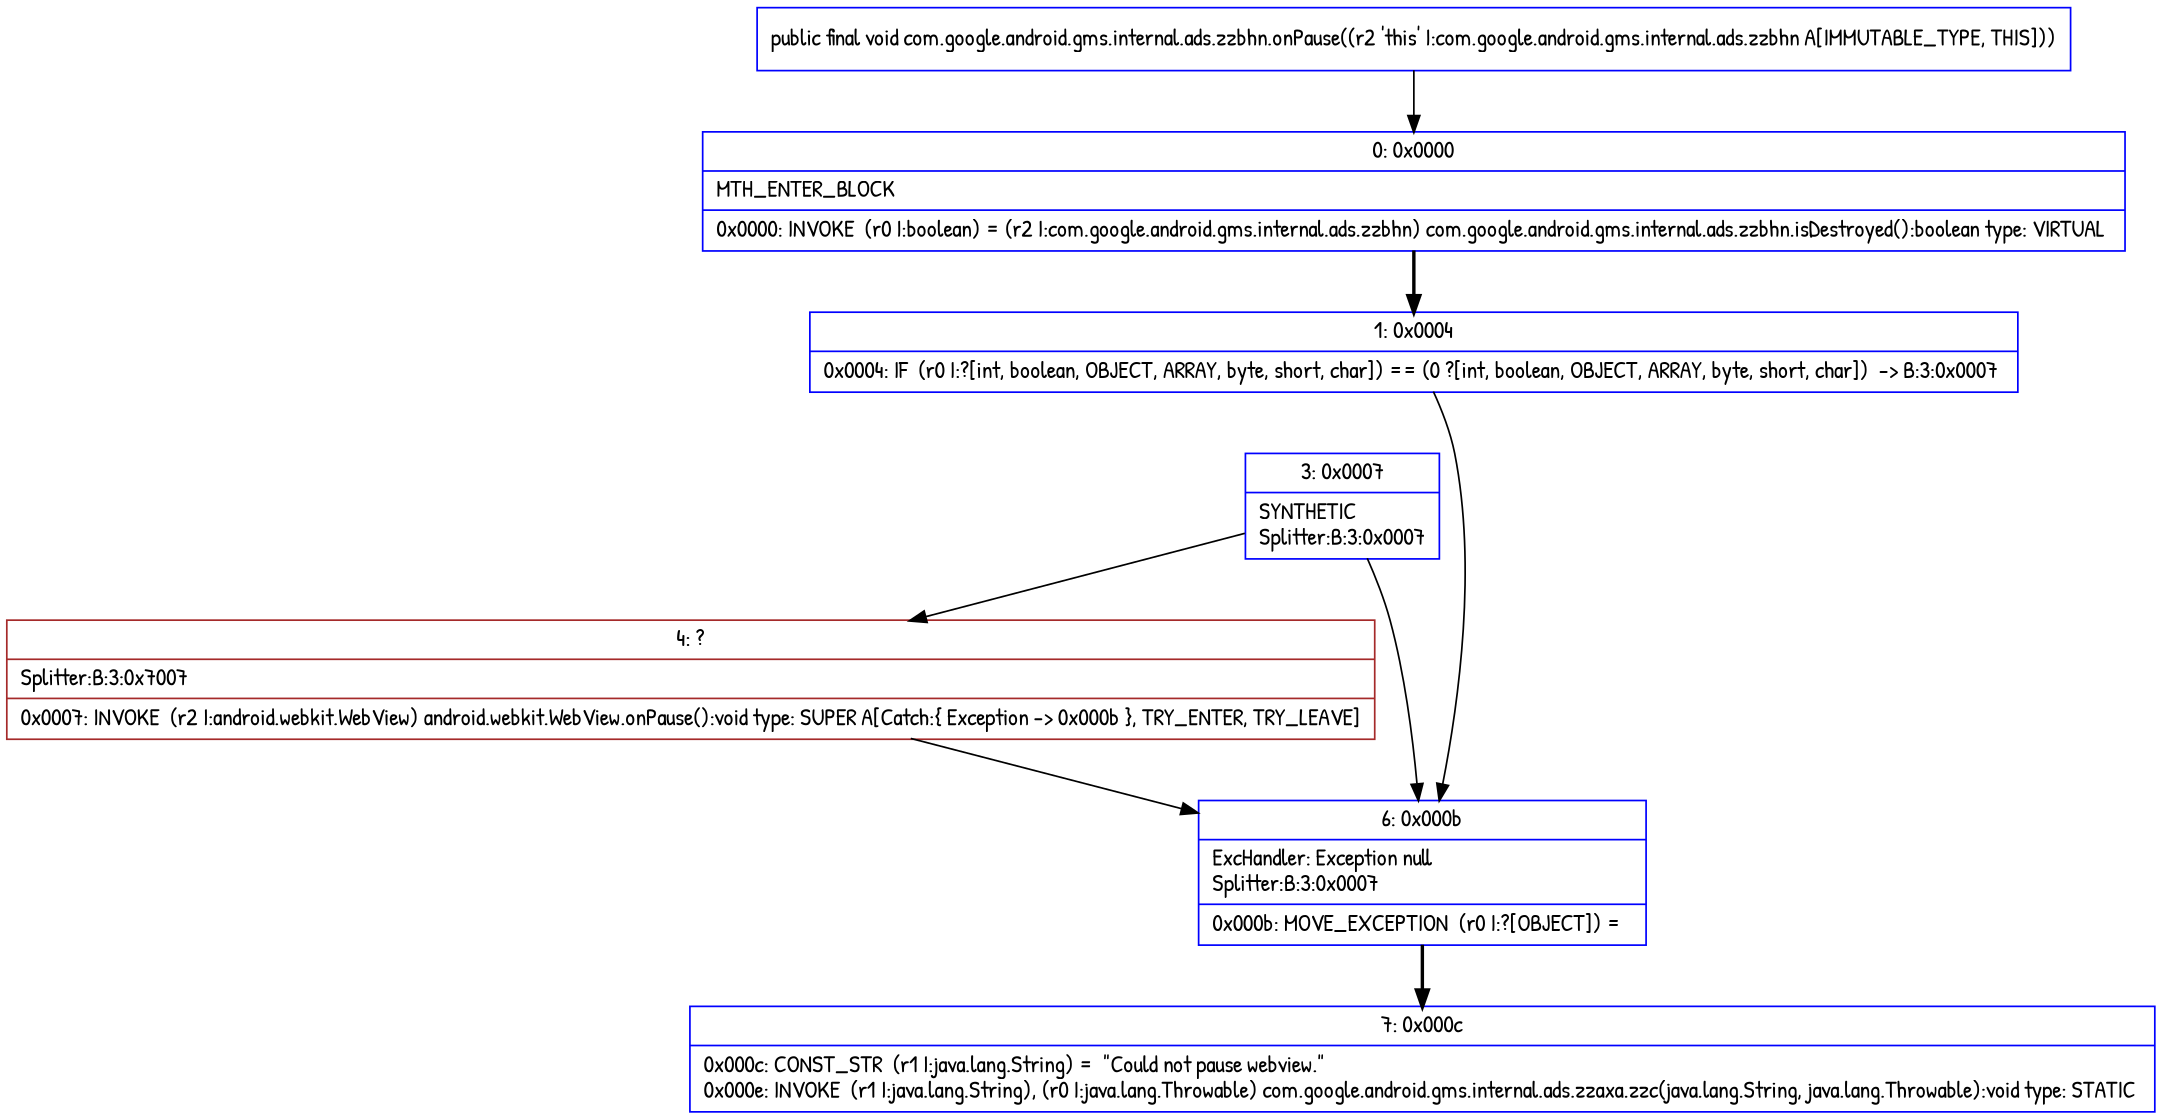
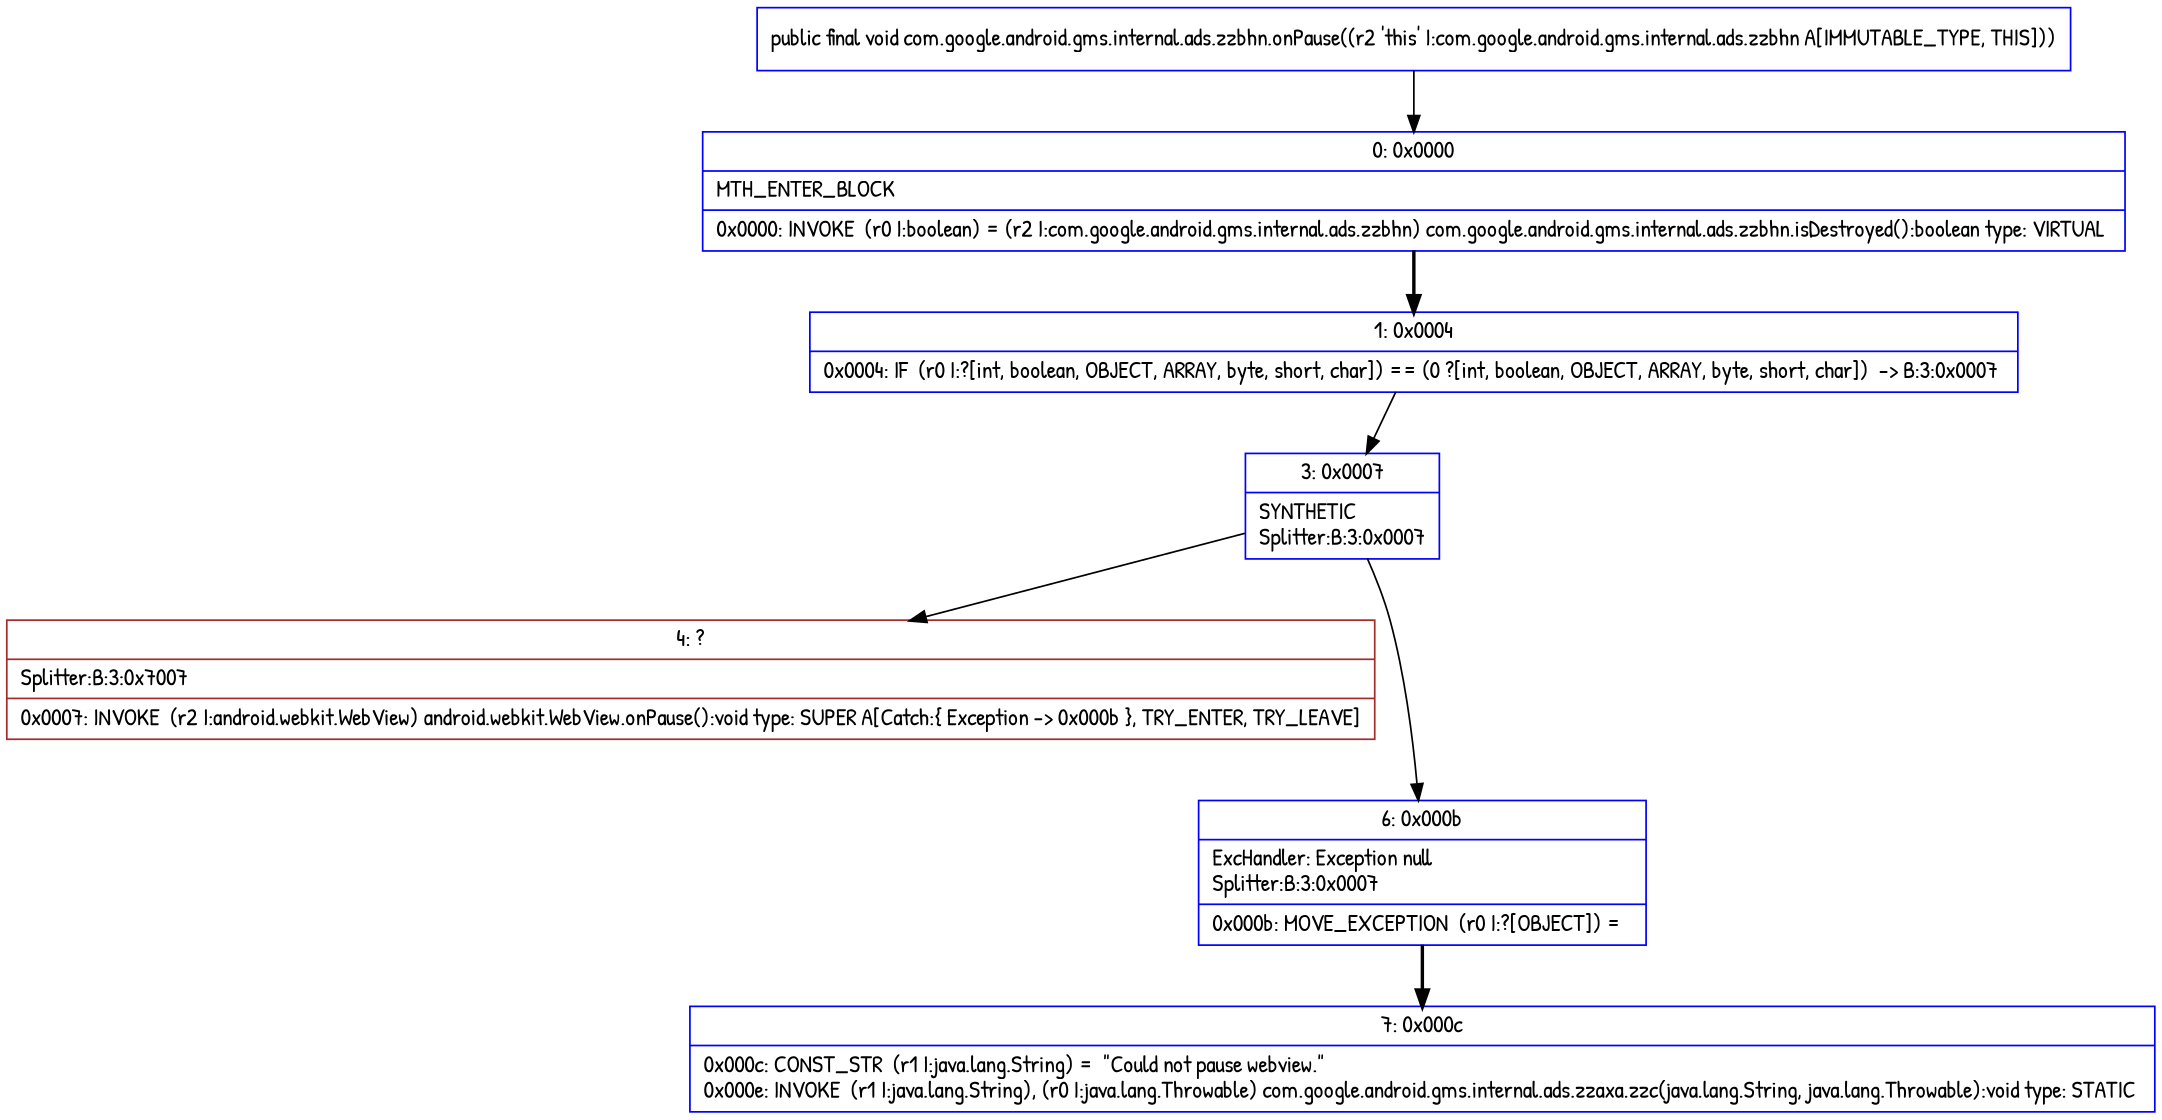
edge "1: 0x0004" -> "6: 0x000b": now "1: 0x0004" -> "3: 0x0007"
edge "4: ?" -> "6: 0x000b": removed
